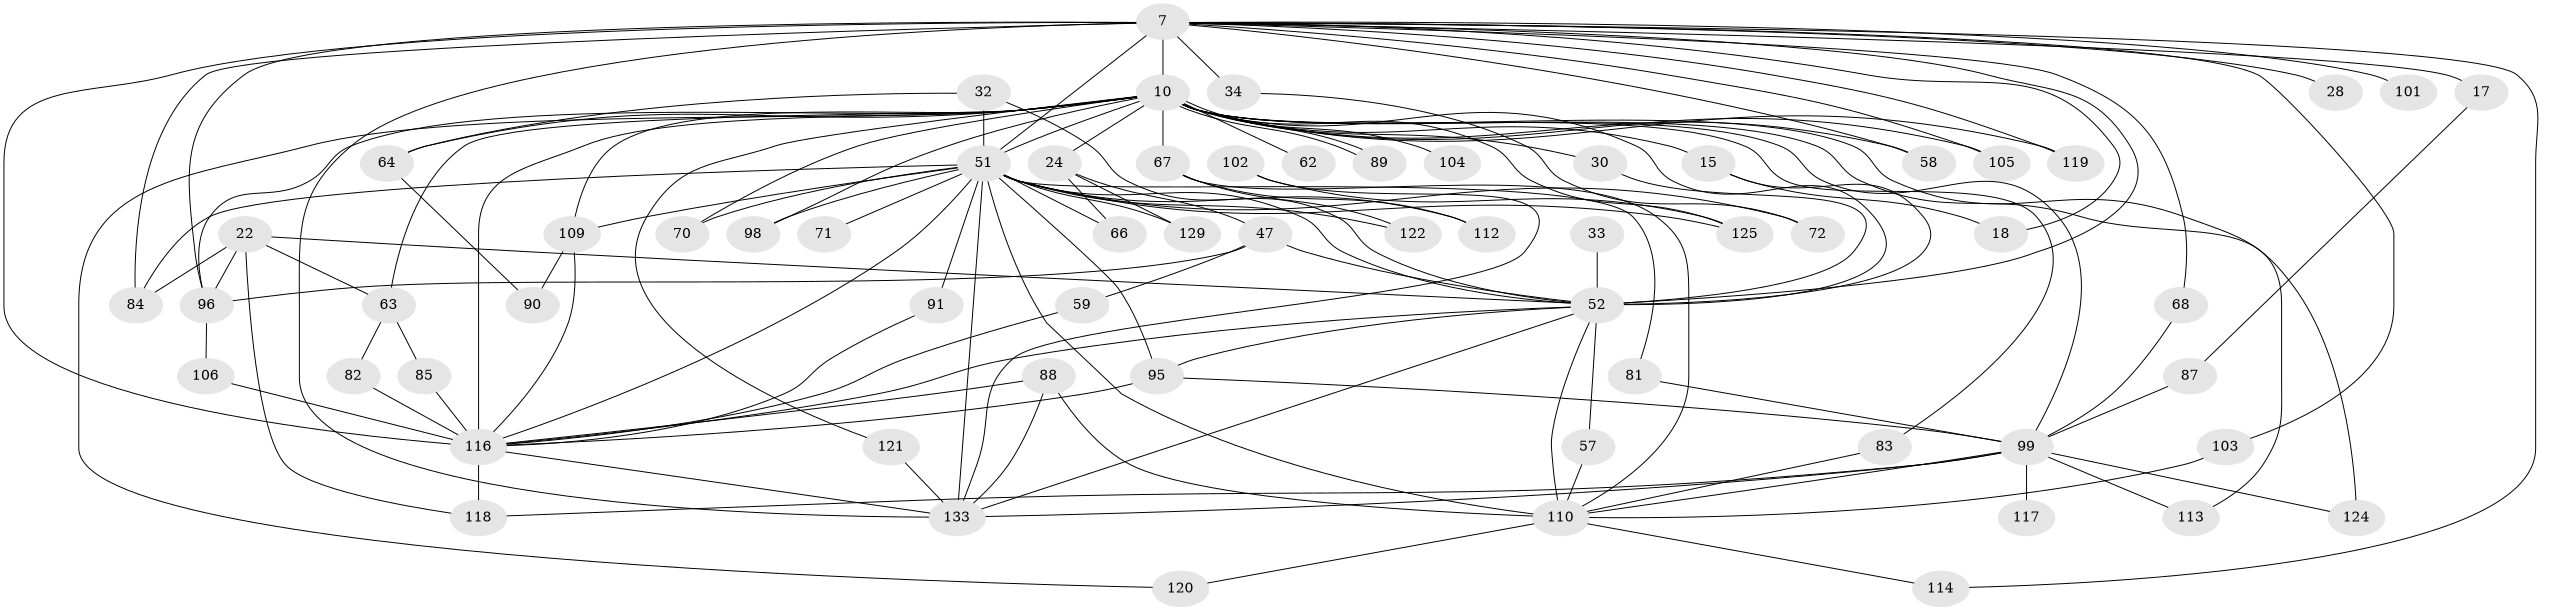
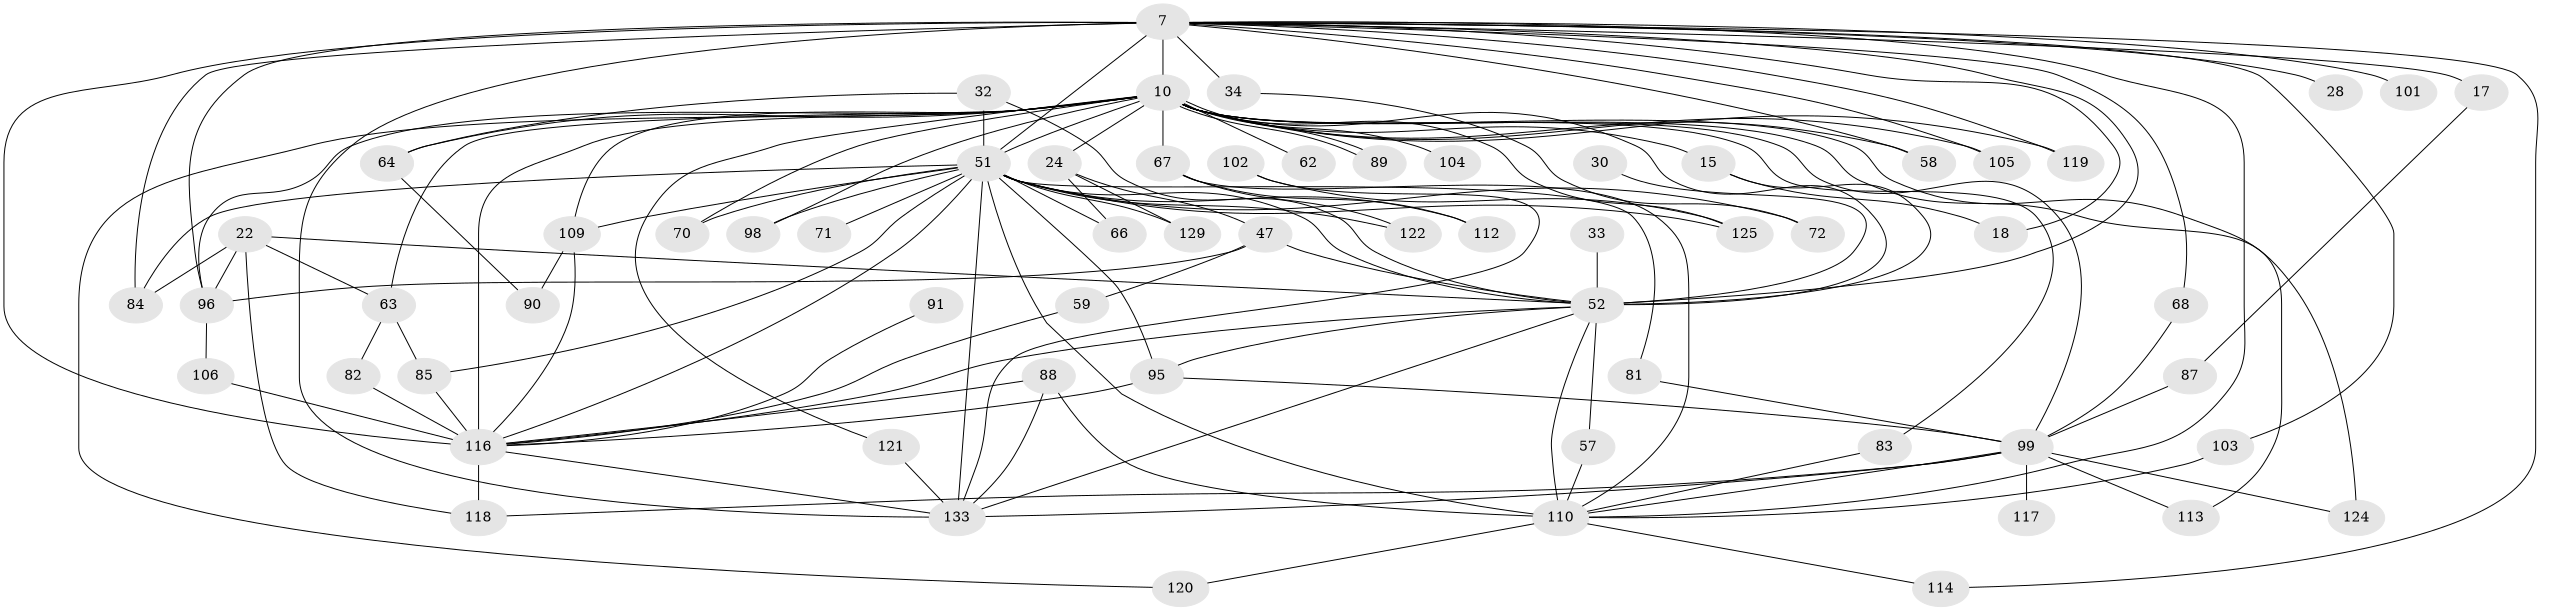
edge "7" -- "110": added
edge "10" -- "30": removed
edge "51" -- "91": now "51" -- "85"
